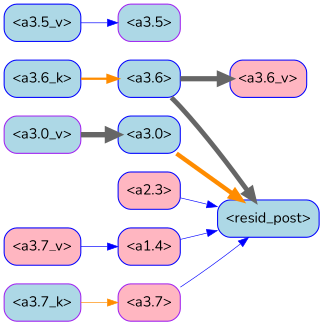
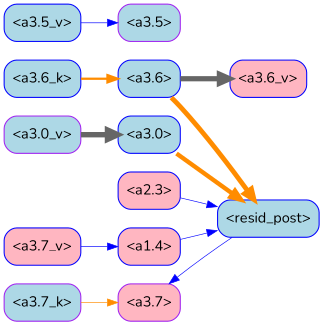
edge "<a3.6>" -> "<resid_post>": color gray40 -> darkorange
edge "<a3.7>" -> "<resid_post>": reversed
